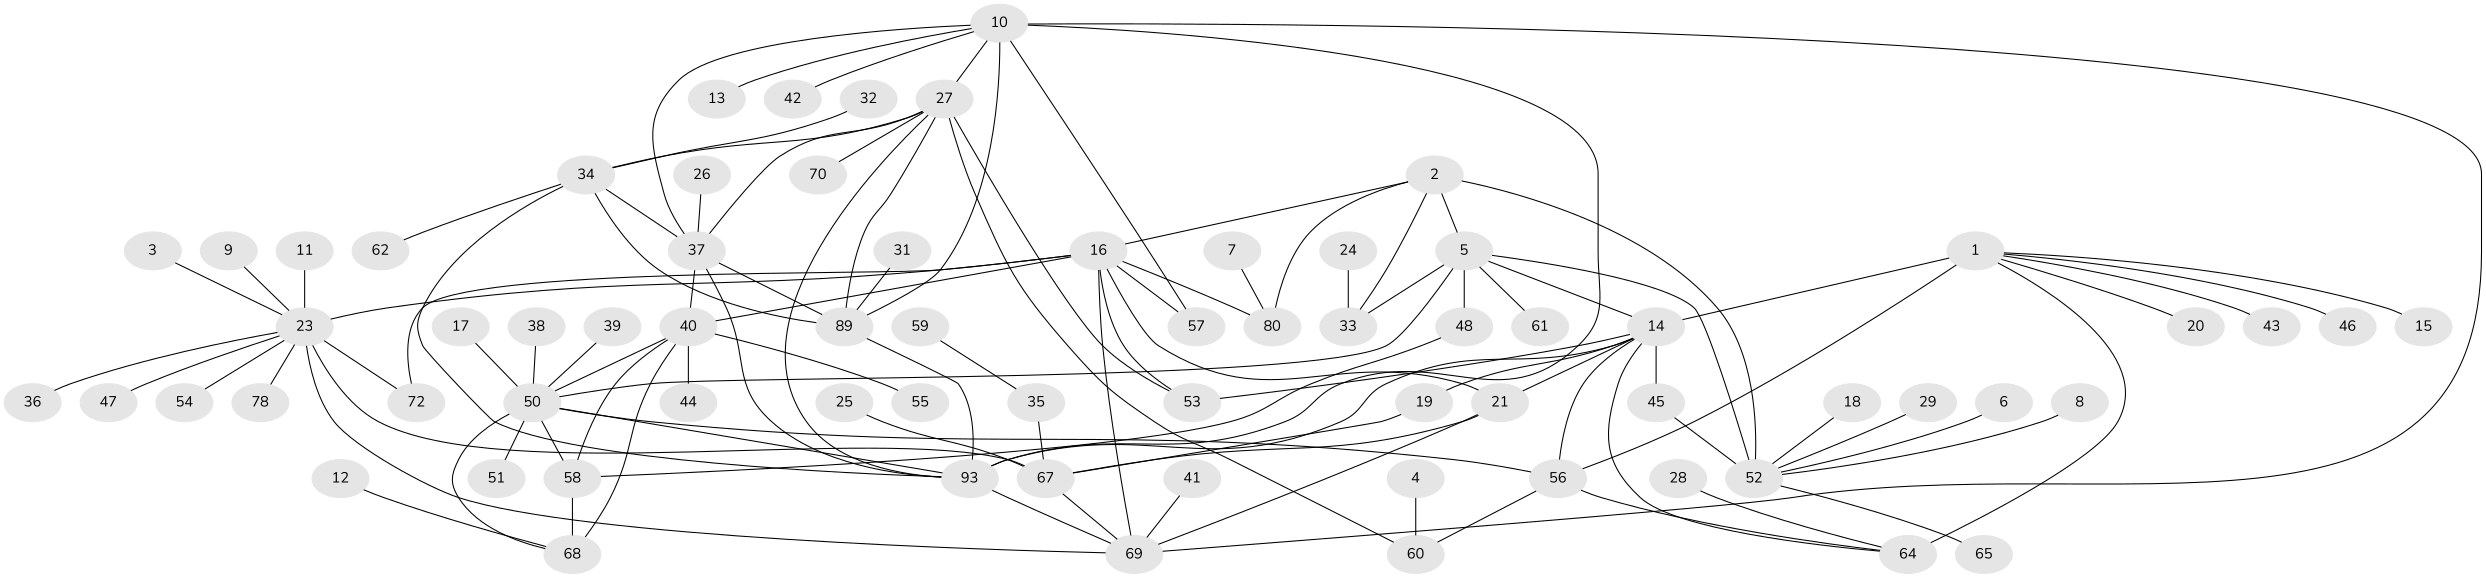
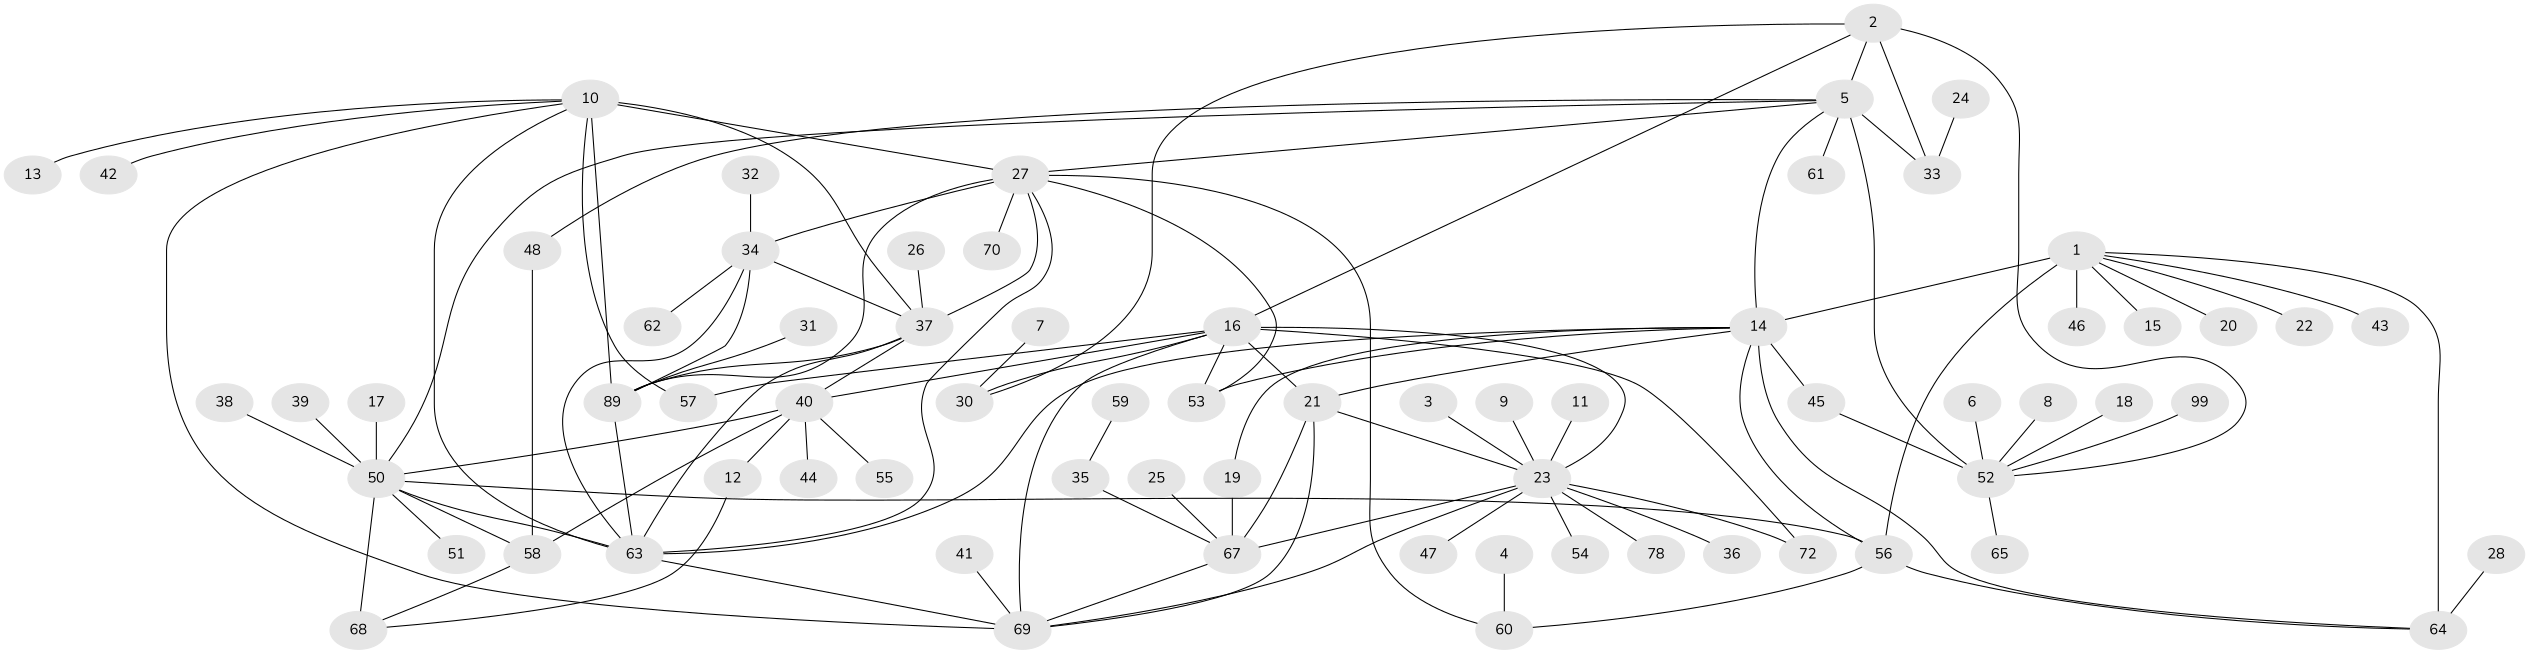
edge "5" -- "27": added
node "80": label "80" -> "30"
node "22": added
node "29": label "29" -> "99"
edge "40" -- "68": now "40" -- "12"
edge "21" -- "23": added
node "93": label "93" -> "63"
